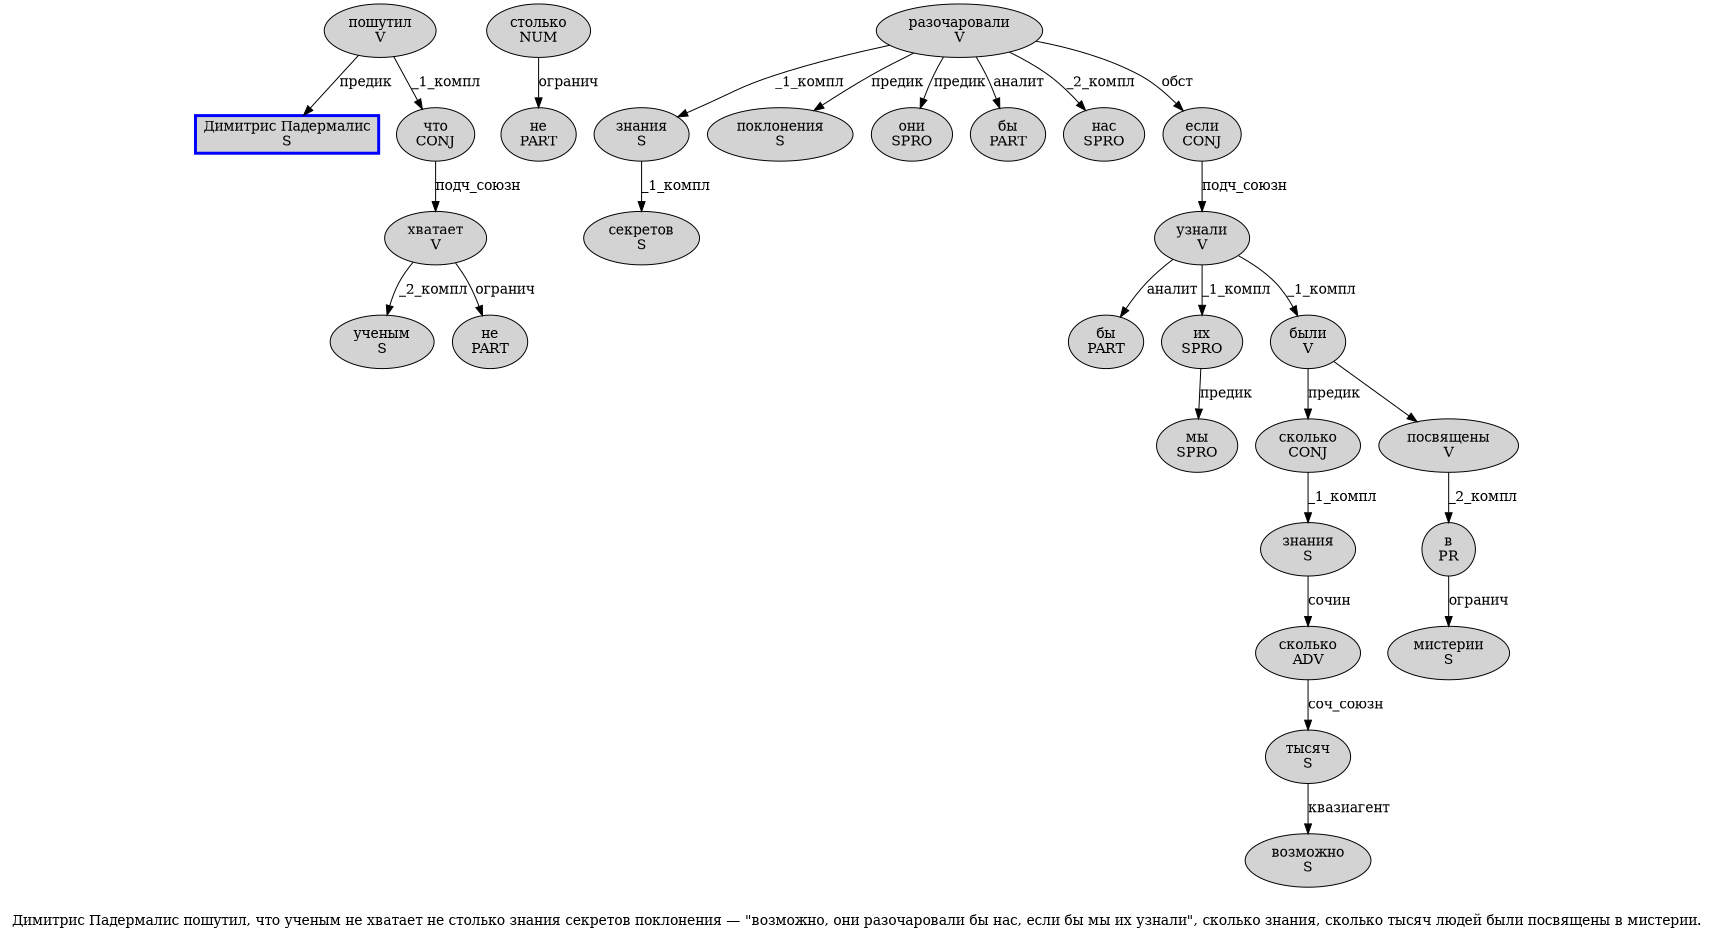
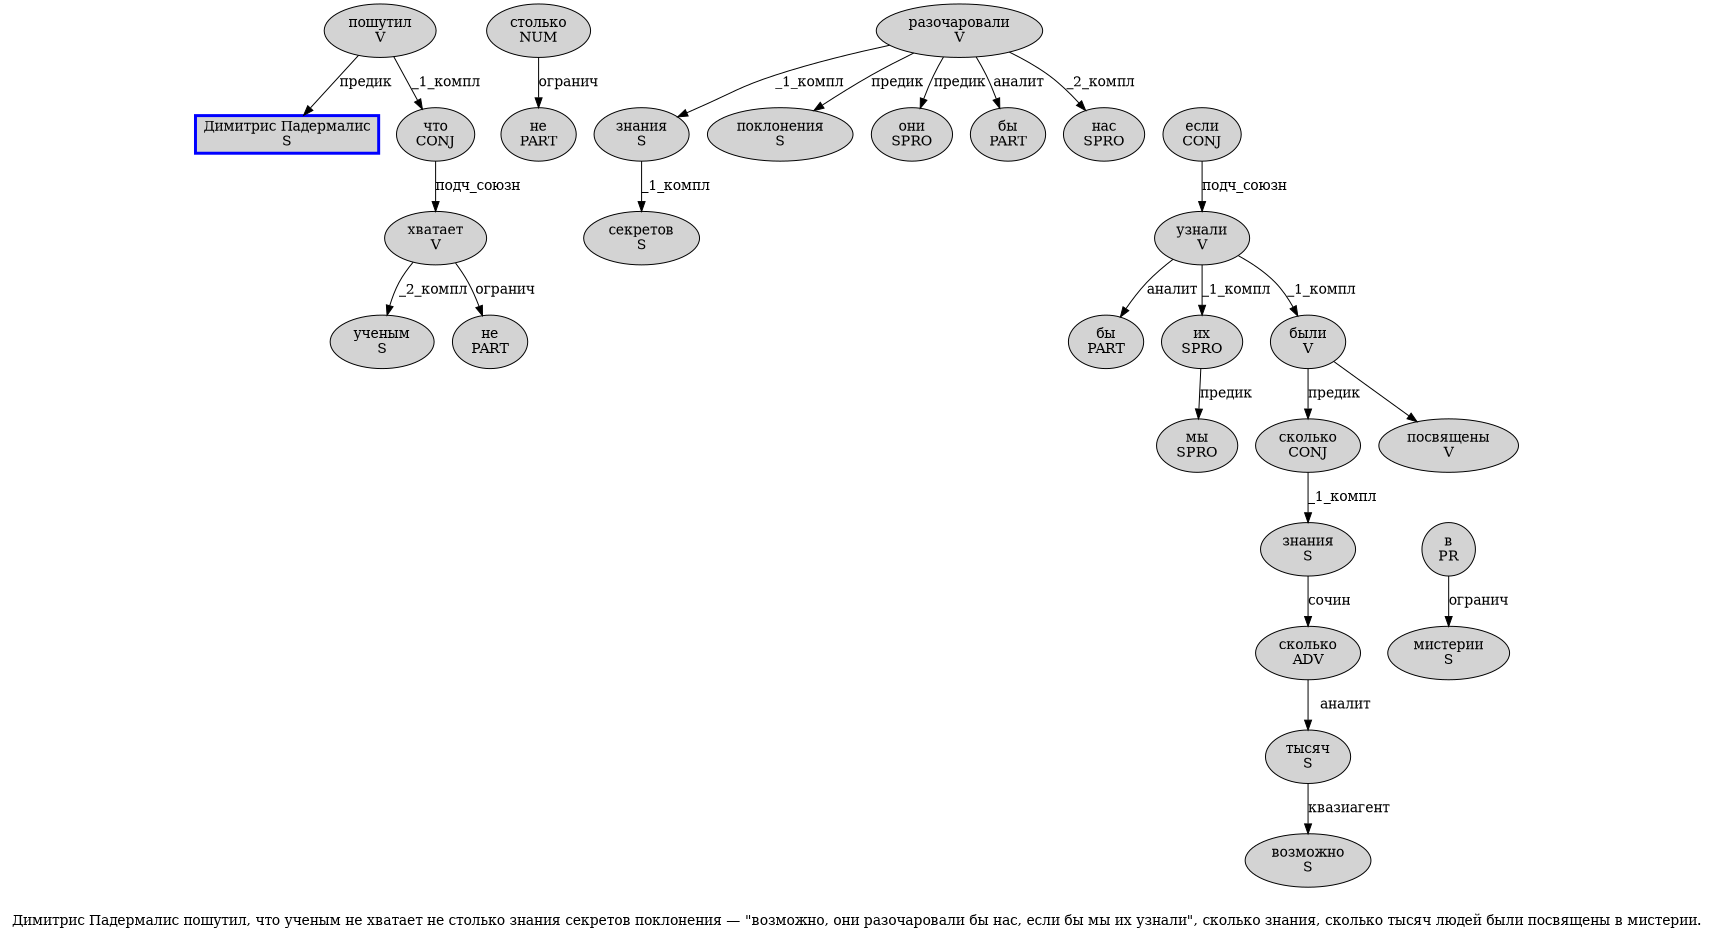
edge "разочаровали V" -> "если CONJ": removed, label "обст"
edge "посвящены V" -> "в PR": removed, label "_2_компл"
edge "сколько ADV" -> "тысяч S": label "соч_союзн" -> "аналит"
